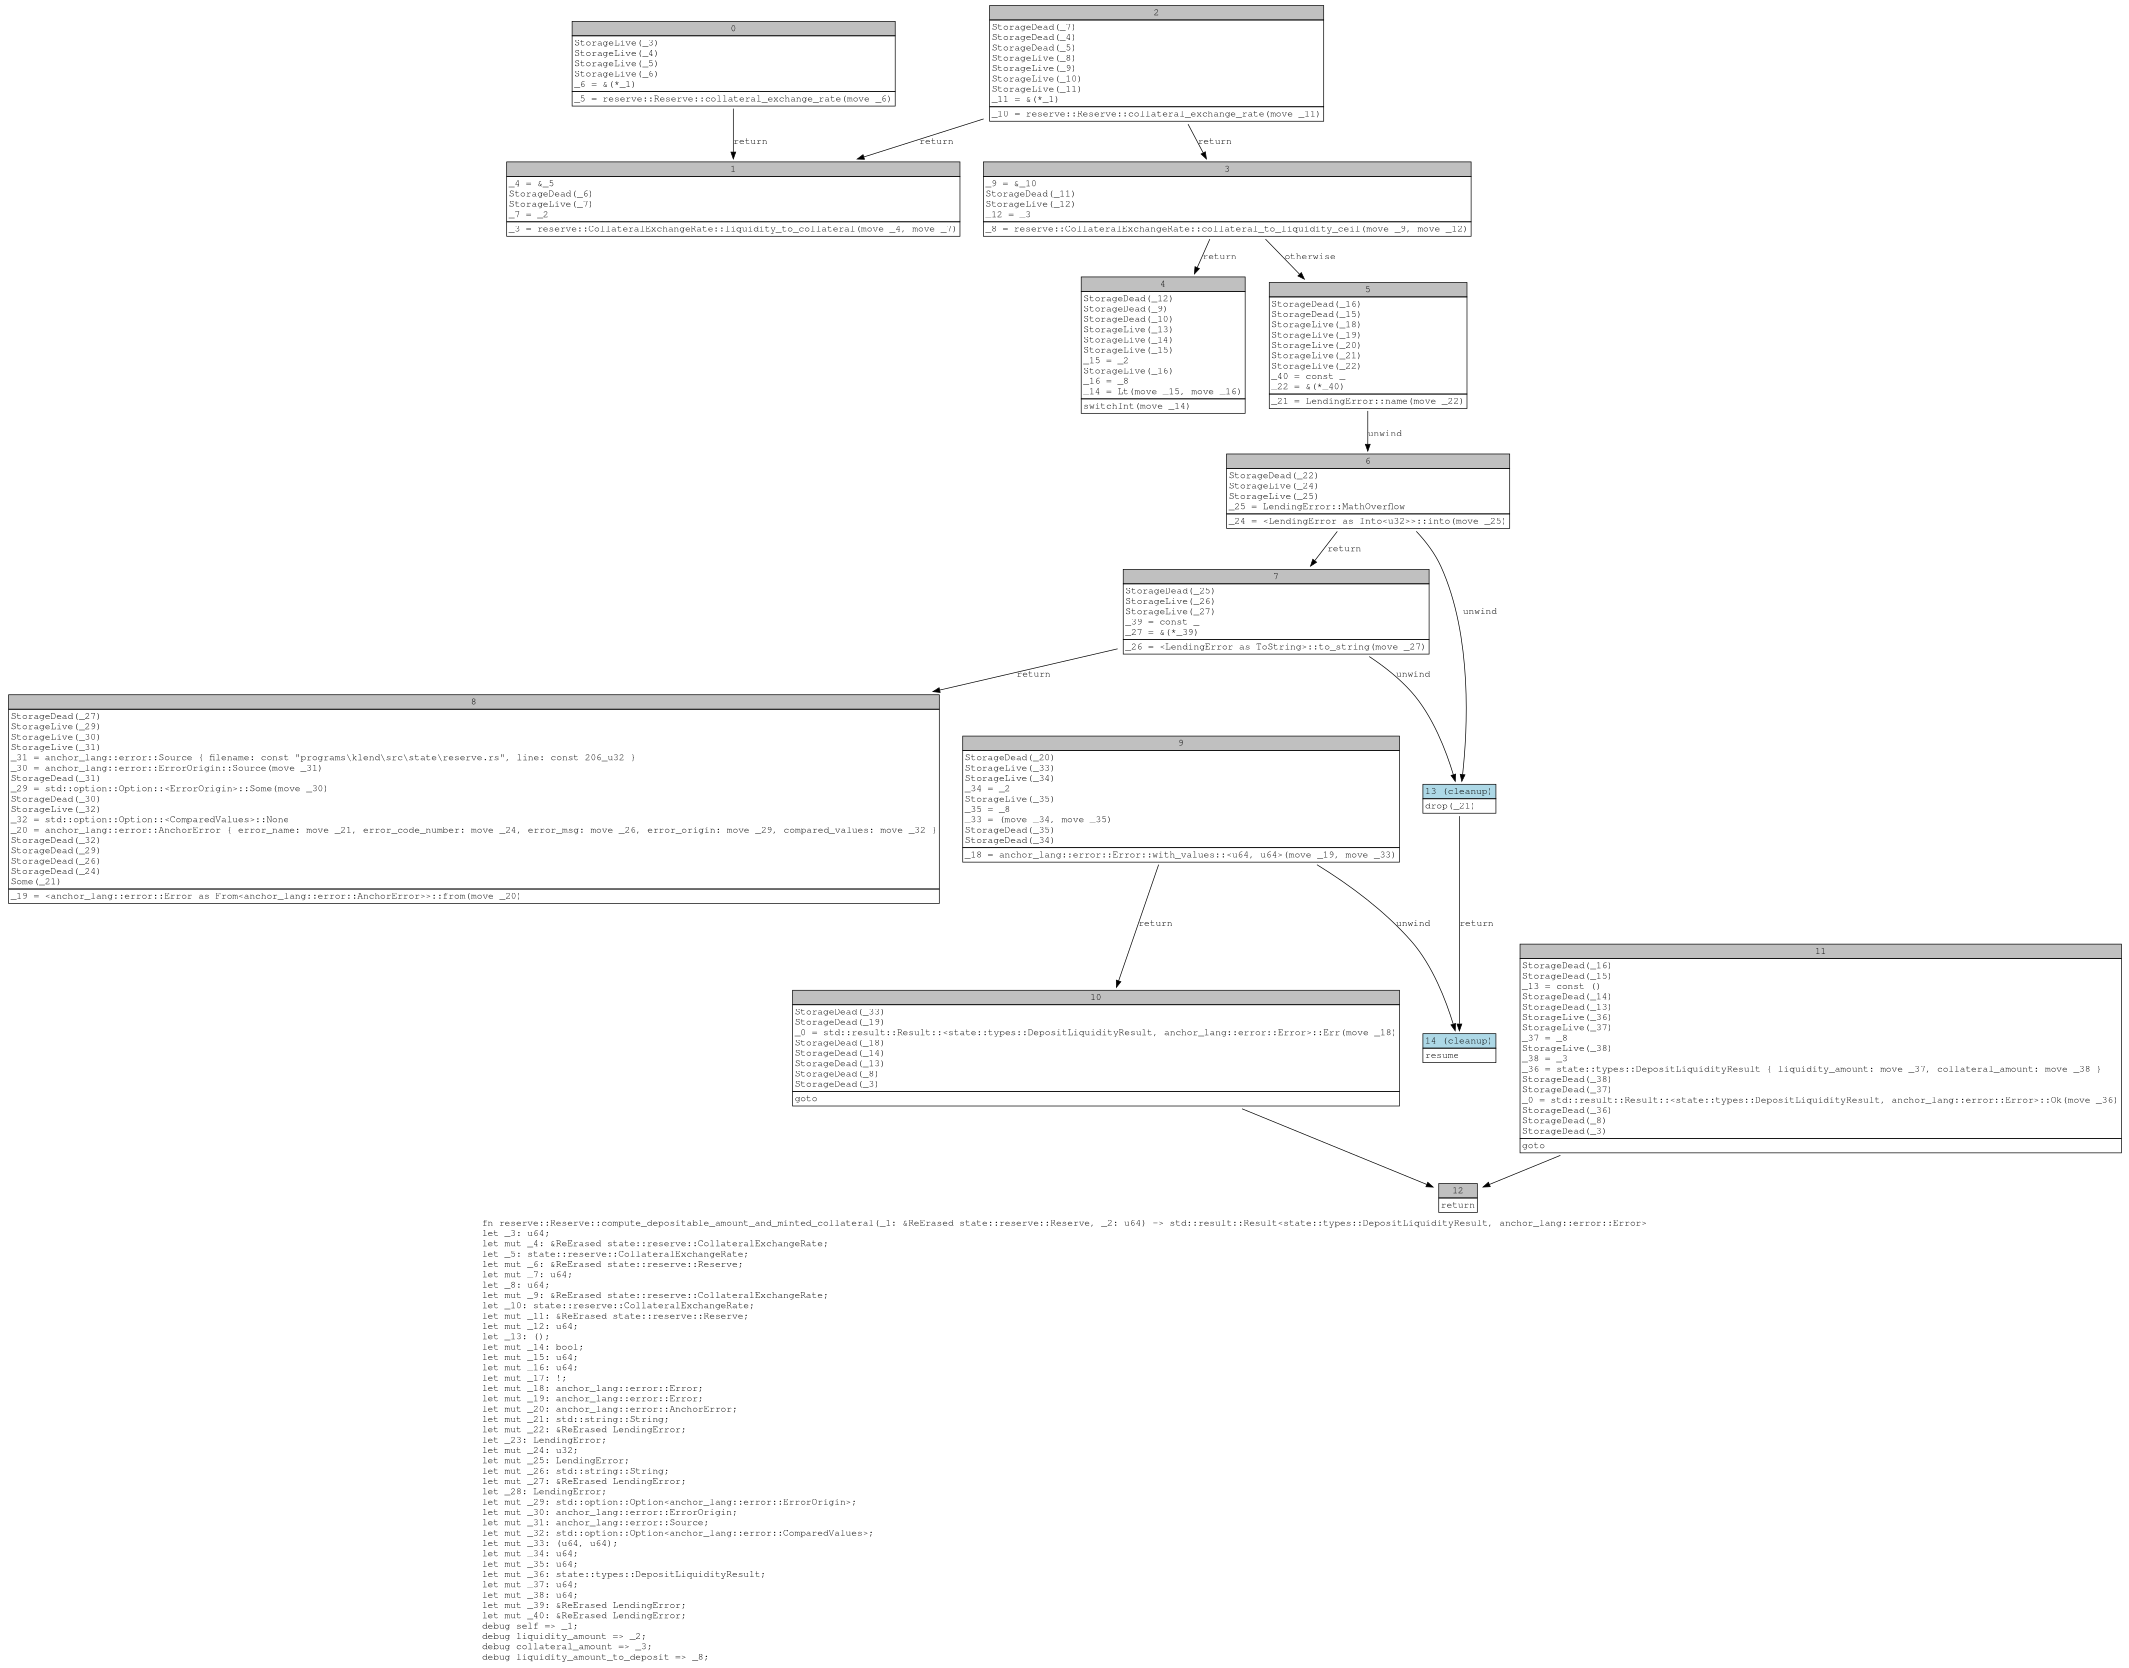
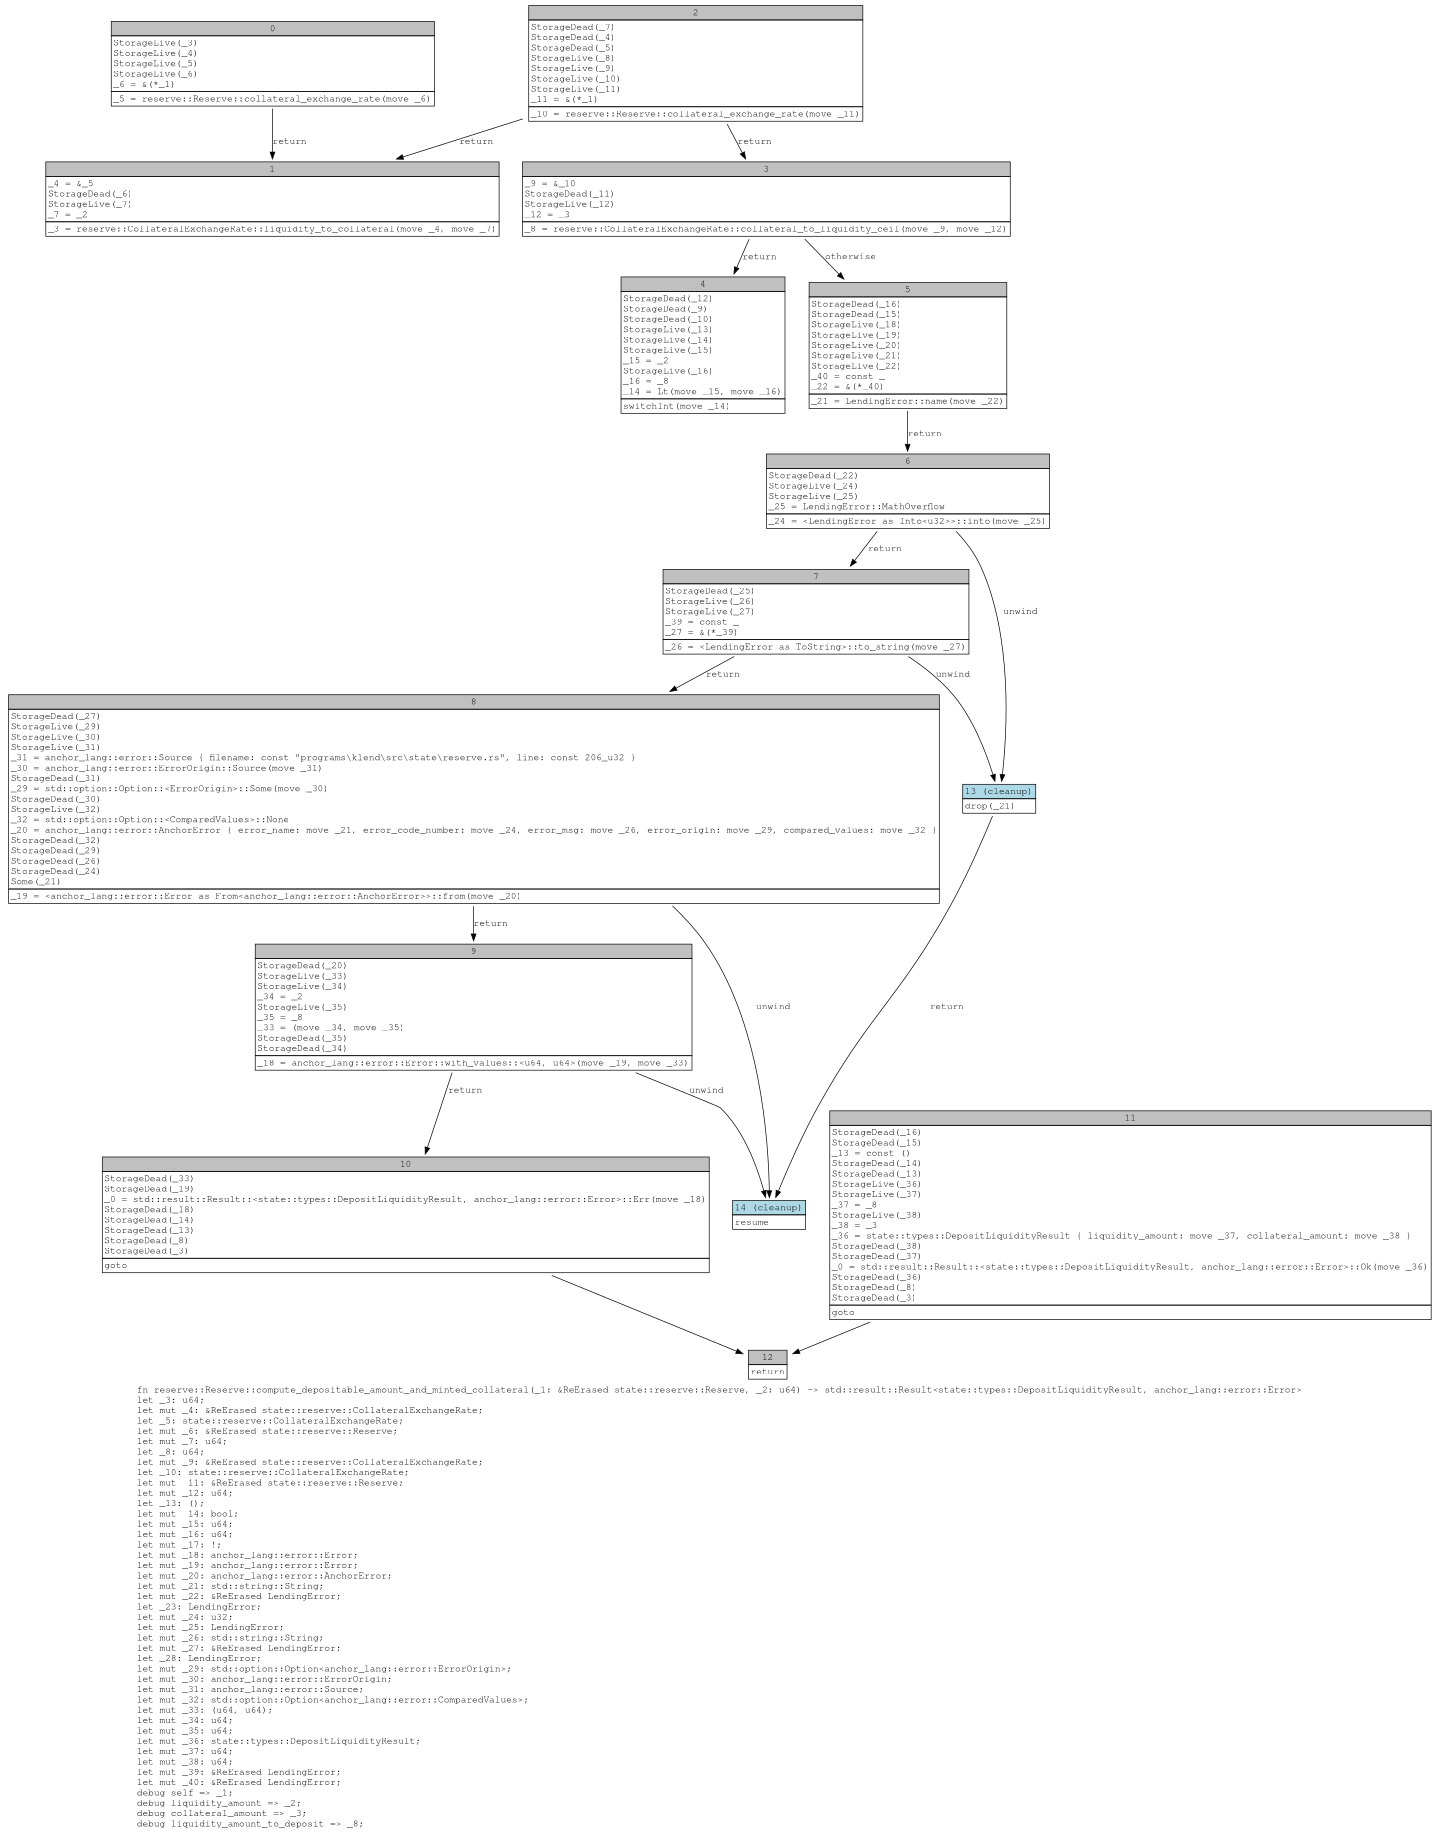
edge "5" -> "6": label "unwind" -> "return"
edge "8" -> "9": added, label "return"
edge "8" -> "14 (cleanup)": added, label "unwind"
